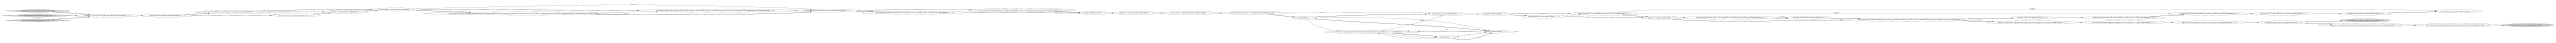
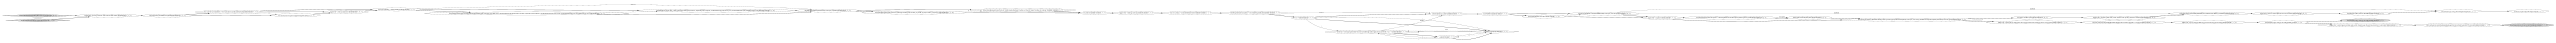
node "testDataNodeRestartAfterShardSnapshotFailure['0', '1', '0']": removed
node "disruption.stopDisrupting()@@@33@@@['0', '0', '1']": added
